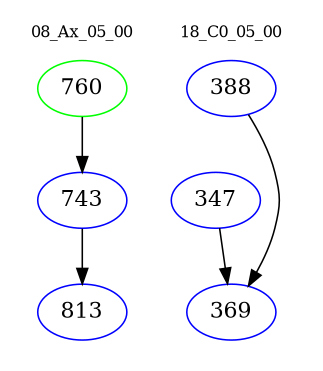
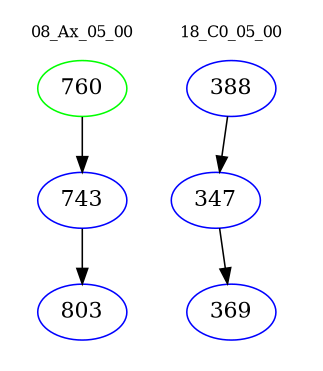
edge "388" -> "369": now "388" -> "347"
node "813": label "813" -> "803"
